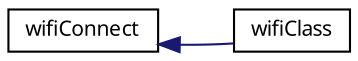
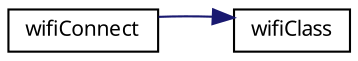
edge "wifiClass" -> "wifiConnect": reversed
